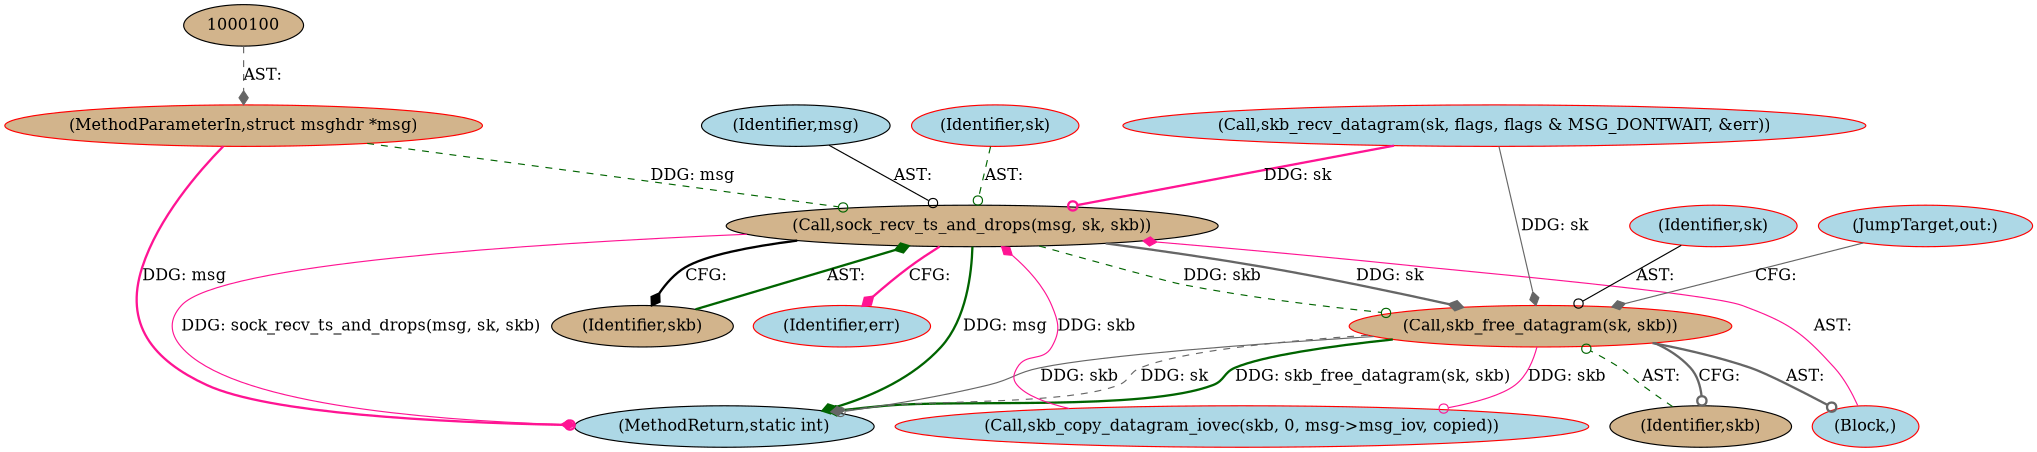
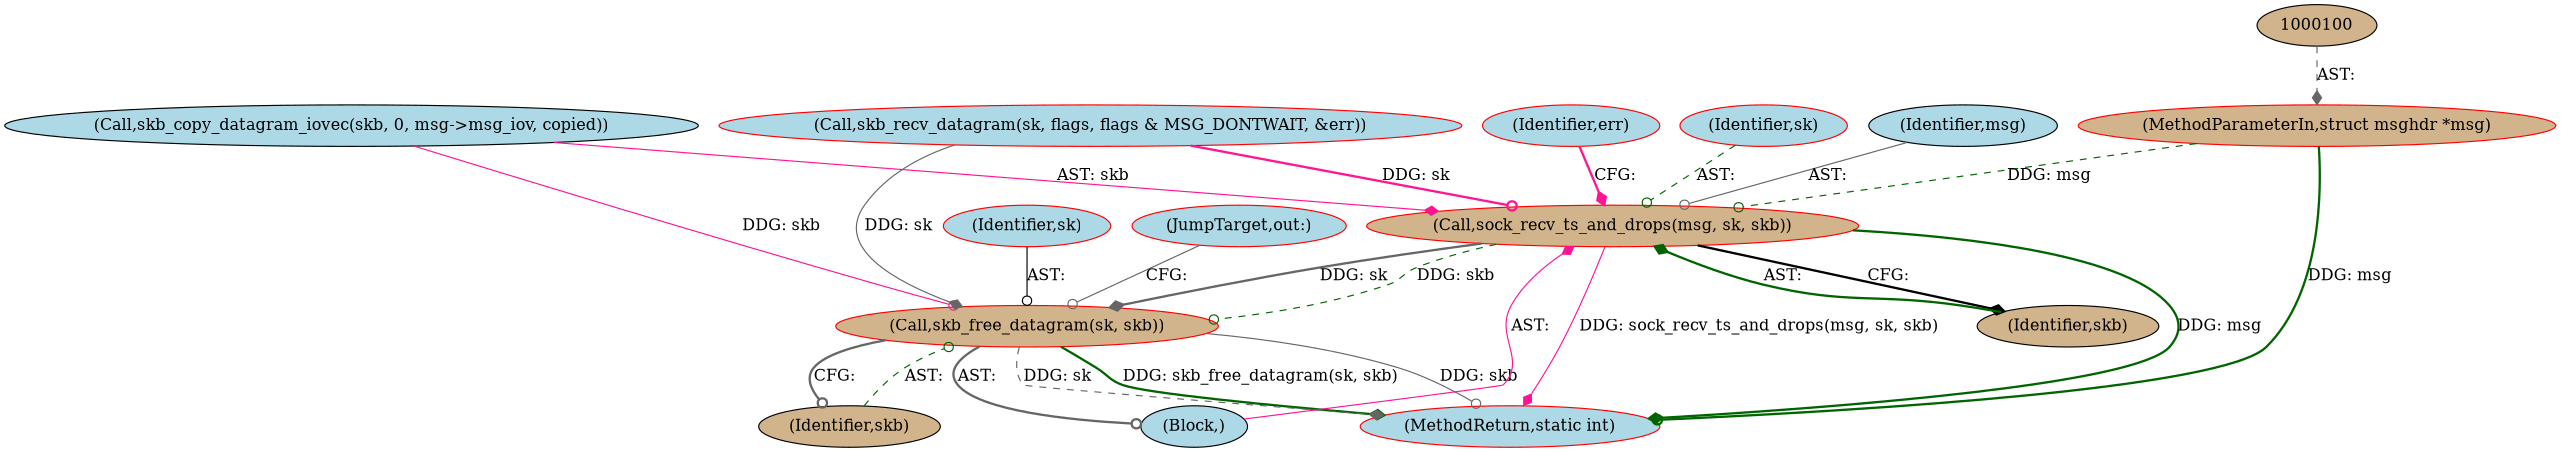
edge "(Identifier,msg)" -> "(Call,sock_recv_ts_and_drops(msg, sk, skb))": color black -> gray40
node "(Call,sock_recv_ts_and_drops(msg, sk, skb))": color black -> red
edge "(Call,sock_recv_ts_and_drops(msg, sk, skb))" -> "(Identifier,err)": reversed
edge "(JumpTarget,out:)" -> "(Call,skb_free_datagram(sk, skb))": arrowhead diamond -> odot
edge "(Call,skb_copy_datagram_iovec(skb, 0, msg->msg_iov, copied))" -> "(Call,sock_recv_ts_and_drops(msg, sk, skb))": label "DDG: skb" -> "AST: skb"
edge "(Call,skb_free_datagram(sk, skb))" -> "(Call,skb_copy_datagram_iovec(skb, 0, msg->msg_iov, copied))": reversed
edge "(MethodParameterIn,struct msghdr *msg)" -> "(MethodReturn,static int)": color deeppink -> darkgreen
node "(MethodReturn,static int)": color black -> red
node "(Call,skb_copy_datagram_iovec(skb, 0, msg->msg_iov, copied))": color red -> black
node "(Block,)": color red -> black
